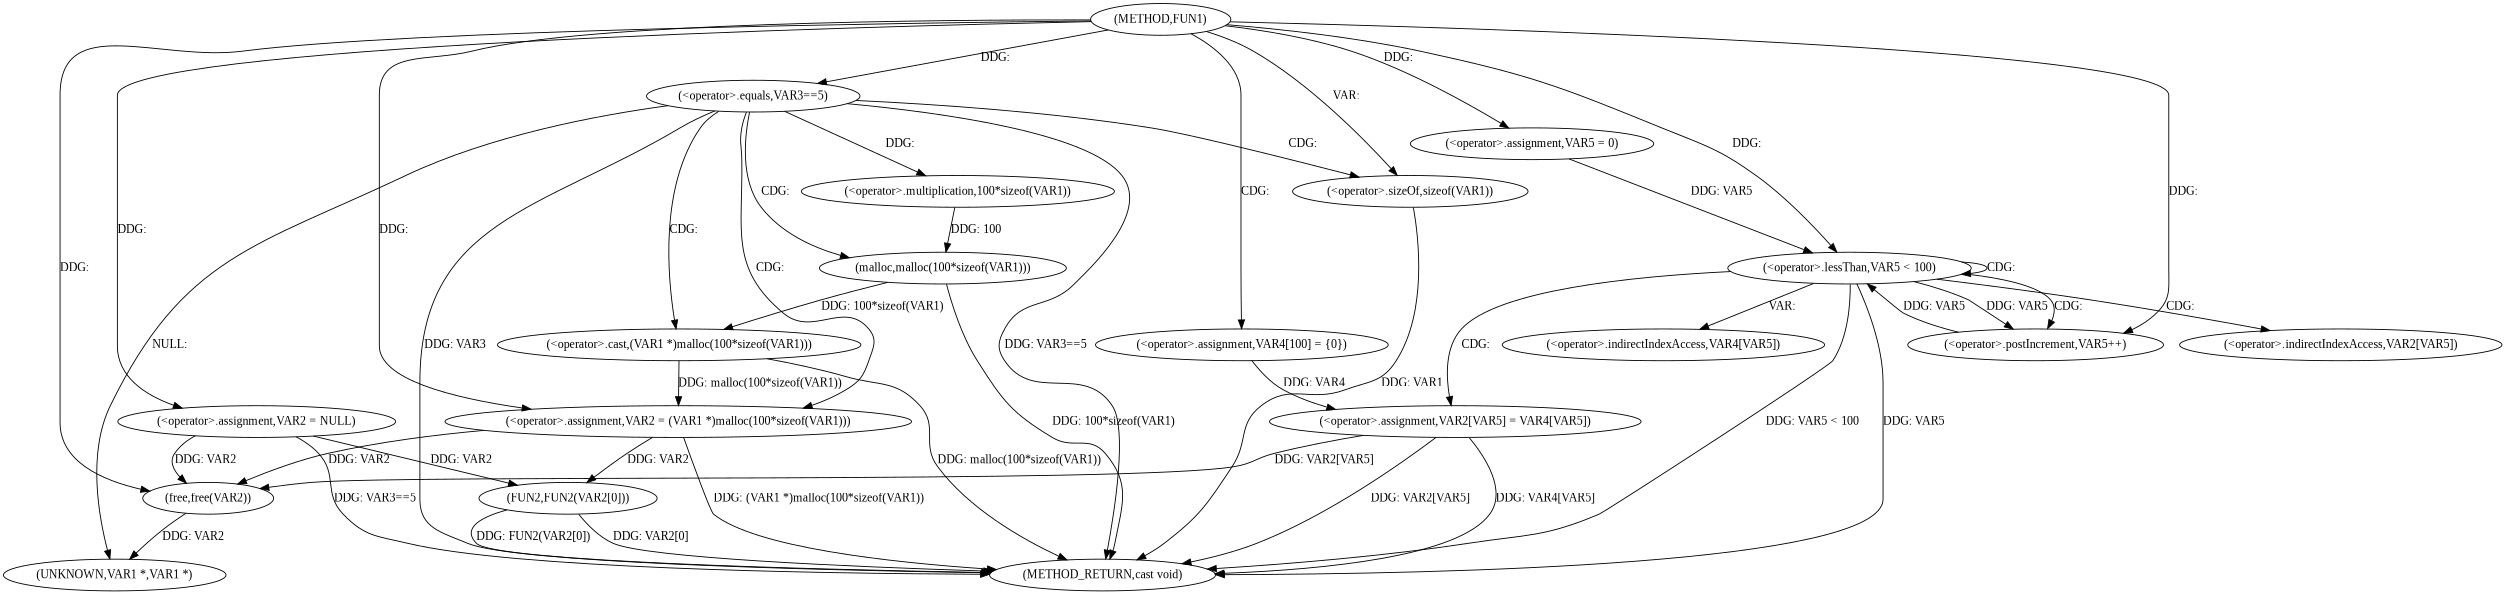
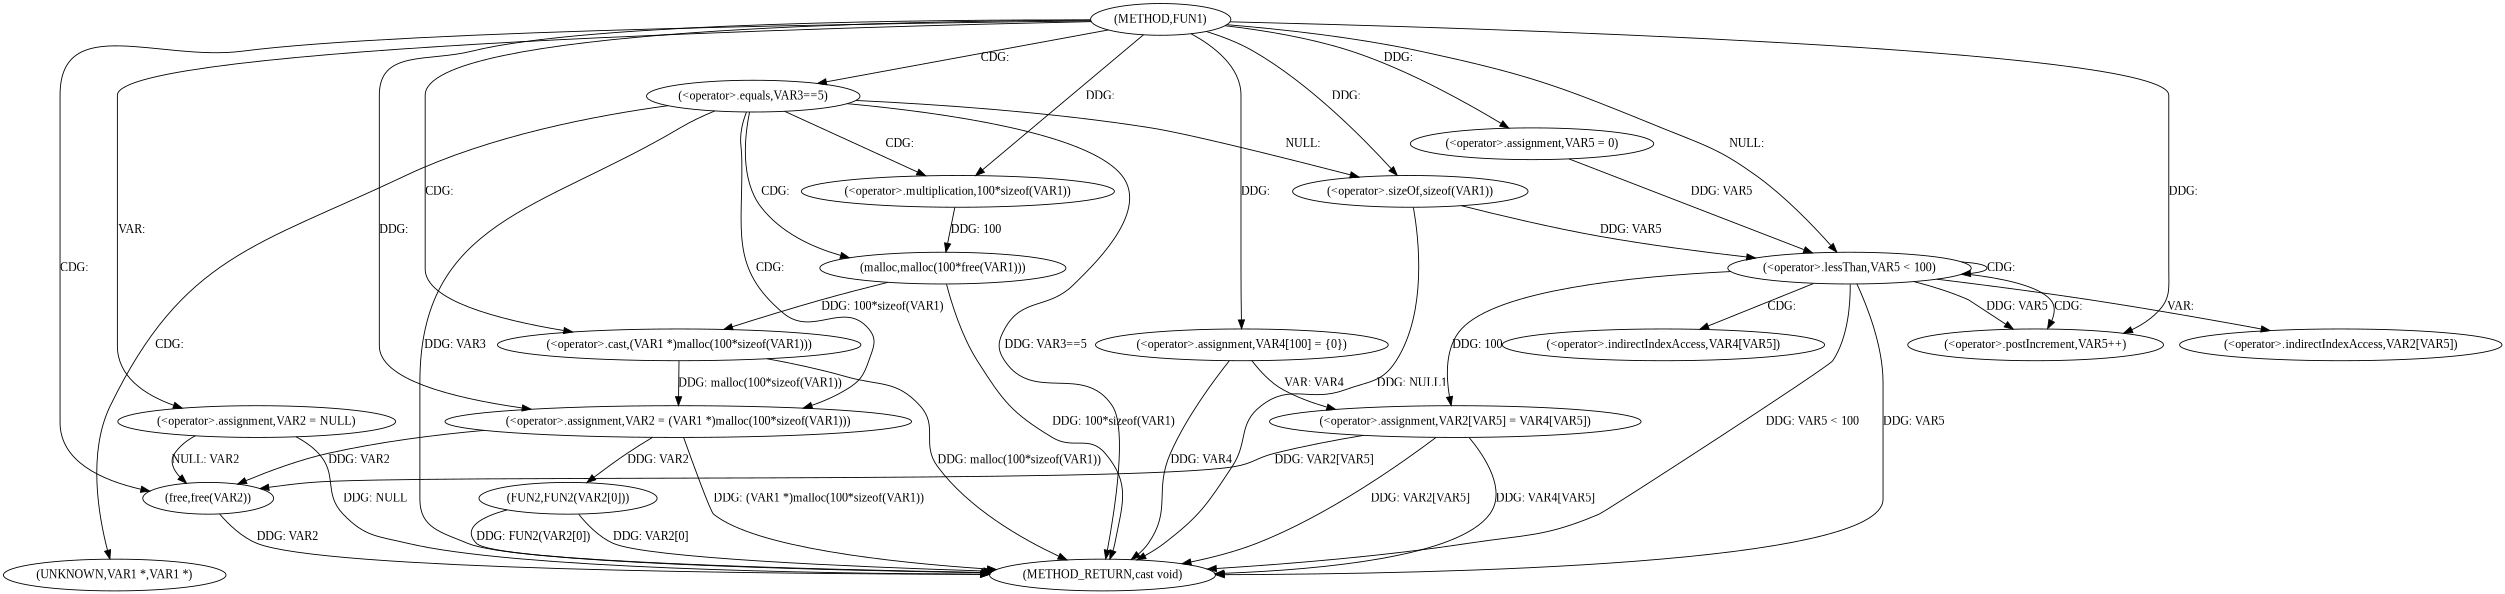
edge "(METHOD,FUN1)" -> "(<operator>.equals,VAR3==5)": label "DDG: " -> "CDG: "
edge "(METHOD,FUN1)" -> "(<operator>.sizeOf,sizeof(VAR1))": label "VAR: " -> "DDG: "
edge "(METHOD,FUN1)" -> "(<operator>.multiplication,100*sizeof(VAR1))": added, label "DDG:"
edge "(<operator>.equals,VAR3==5)" -> "(<operator>.multiplication,100*sizeof(VAR1))": label "DDG: " -> "CDG: "
edge "(<operator>.equals,VAR3==5)" -> "(<operator>.sizeOf,sizeof(VAR1))": label "CDG: " -> "NULL: "
edge "(METHOD,FUN1)" -> "(<operator>.lessThan,VAR5 < 100)": label "DDG: " -> "NULL: "
edge "(METHOD,FUN1)" -> "(<operator>.assignment,VAR4[100] = {0})": label "CDG: " -> "DDG: "
edge "(<operator>.equals,VAR3==5)" -> "(<operator>.cast,(VAR1 *)malloc(100*sizeof(VAR1)))": now "(METHOD,FUN1)" -> "(<operator>.cast,(VAR1 *)malloc(100*sizeof(VAR1)))"
edge "(METHOD,FUN1)" -> "(<operator>.assignment,VAR2 = NULL)": label "DDG: " -> "VAR: "
edge "(METHOD,FUN1)" -> "(free,free(VAR2))": label "DDG: " -> "CDG: "
node "(malloc,malloc(100*sizeof(VAR1)))": label "(malloc,malloc(100*sizeof(VAR1)))" -> "(malloc,malloc(100*free(VAR1)))"
edge "(<operator>.lessThan,VAR5 < 100)" -> "(<operator>.indirectIndexAccess,VAR4[VAR5])": label "VAR: " -> "CDG: "
edge "(<operator>.lessThan,VAR5 < 100)" -> "(<operator>.indirectIndexAccess,VAR2[VAR5])": label "CDG: " -> "VAR: "
edge "(<operator>.postIncrement,VAR5++)" -> "(<operator>.lessThan,VAR5 < 100)": now "(<operator>.sizeOf,sizeof(VAR1))" -> "(<operator>.lessThan,VAR5 < 100)"
edge "(<operator>.equals,VAR3==5)" -> "(UNKNOWN,VAR1 *,VAR1 *)": label "NULL: " -> "CDG: "
edge "(<operator>.lessThan,VAR5 < 100)" -> "(<operator>.assignment,VAR2[VAR5] = VAR4[VAR5])": label "CDG: " -> "DDG: 100"
edge "(<operator>.assignment,VAR4[100] = {0})" -> "(<operator>.assignment,VAR2[VAR5] = VAR4[VAR5])": label "DDG: VAR4" -> "VAR: VAR4"
edge "(<operator>.sizeOf,sizeof(VAR1))" -> "(METHOD_RETURN,cast void)": label "DDG: VAR1" -> "DDG: NULL1"
edge "(<operator>.assignment,VAR4[100] = {0})" -> "(METHOD_RETURN,cast void)": added, label "DDG: VAR4"
edge "(<operator>.assignment,VAR2 = NULL)" -> "(free,free(VAR2))": label "DDG: VAR2" -> "NULL: VAR2"
edge "(<operator>.assignment,VAR2 = NULL)" -> "(FUN2,FUN2(VAR2[0]))": removed, label "DDG: VAR2"
edge "(<operator>.assignment,VAR2 = NULL)" -> "(METHOD_RETURN,cast void)": label "DDG: VAR3==5" -> "DDG: NULL"
edge "(free,free(VAR2))" -> "(UNKNOWN,VAR1 *,VAR1 *)": now "(free,free(VAR2))" -> "(METHOD_RETURN,cast void)"
